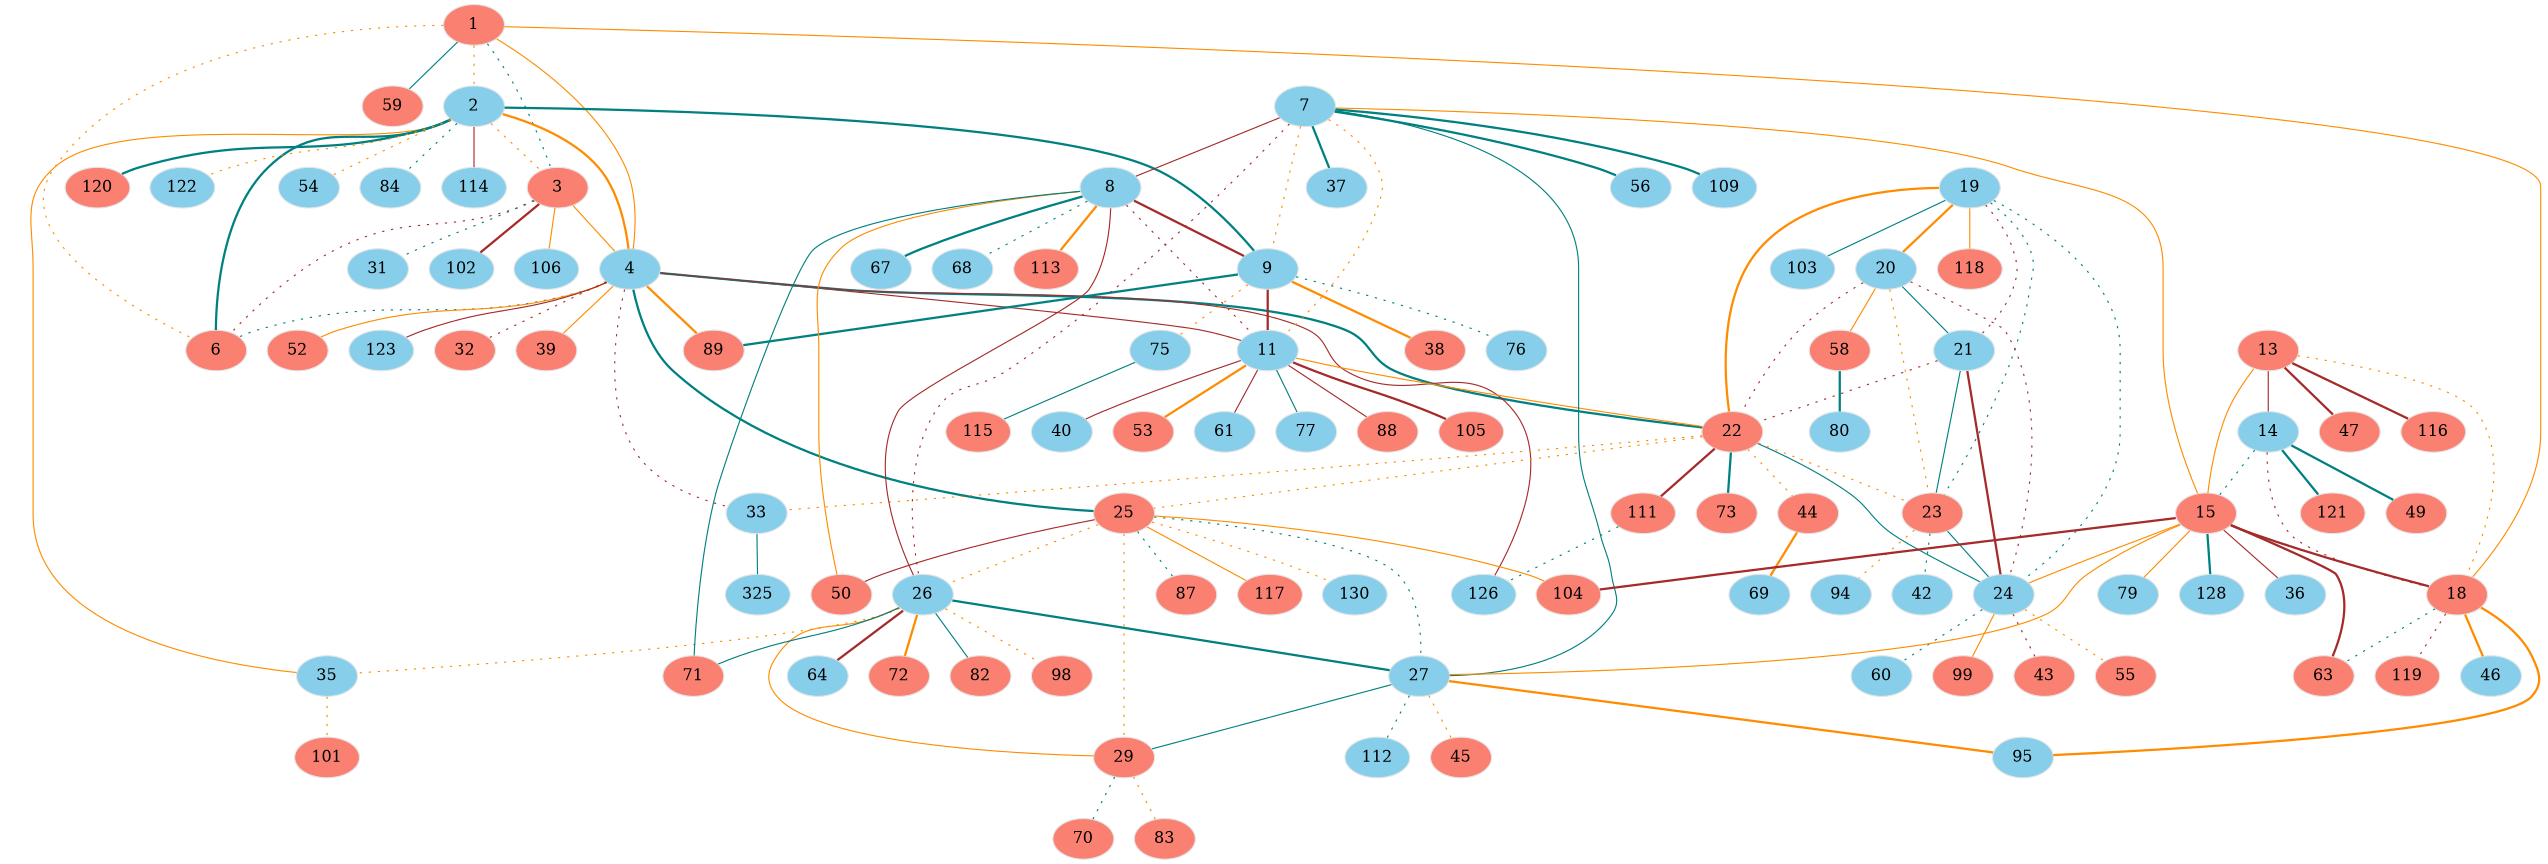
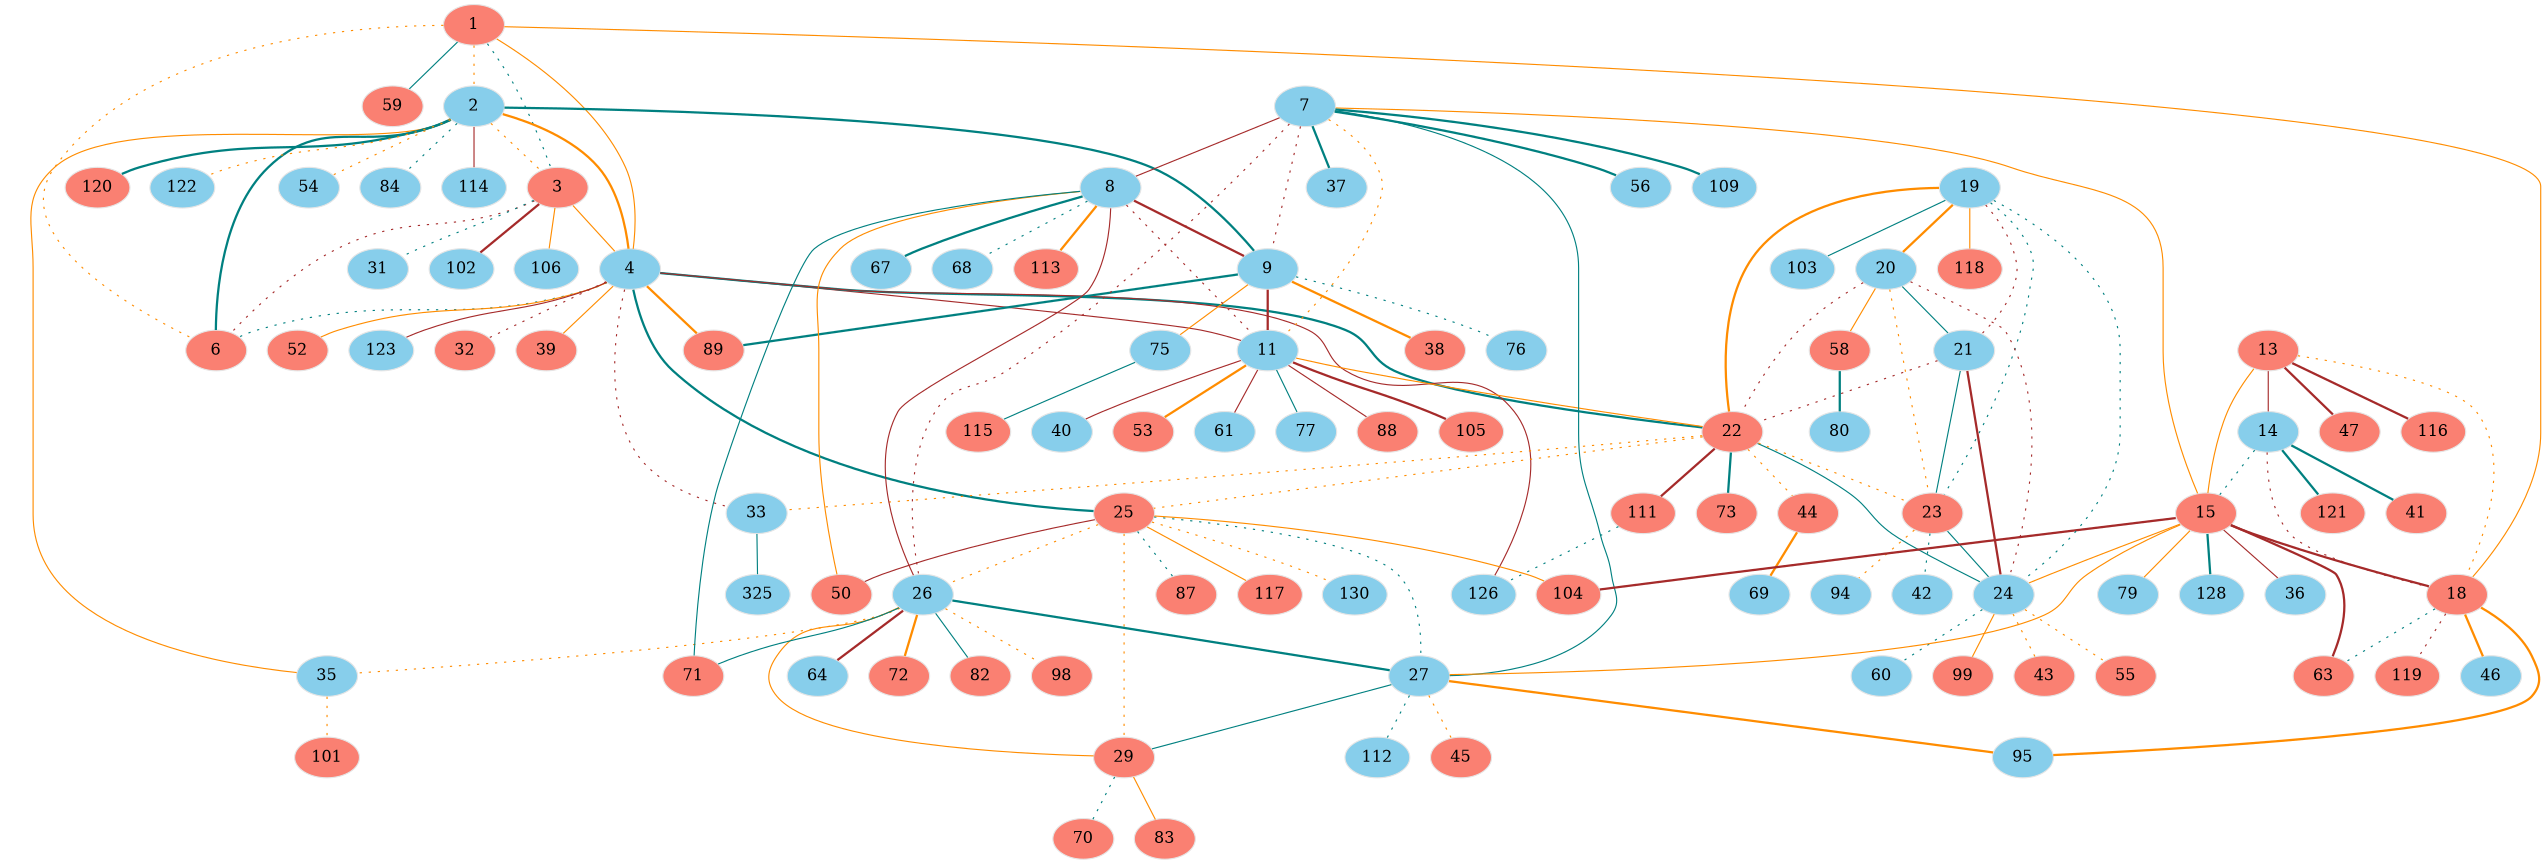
edge "7" -- "9": color darkorange -> brown
edge "9" -- "75": style dotted -> solid
node "49": label "49" -> "41"
edge "24" -- "43": color brown -> darkorange
edge "29" -- "83": style dotted -> solid
